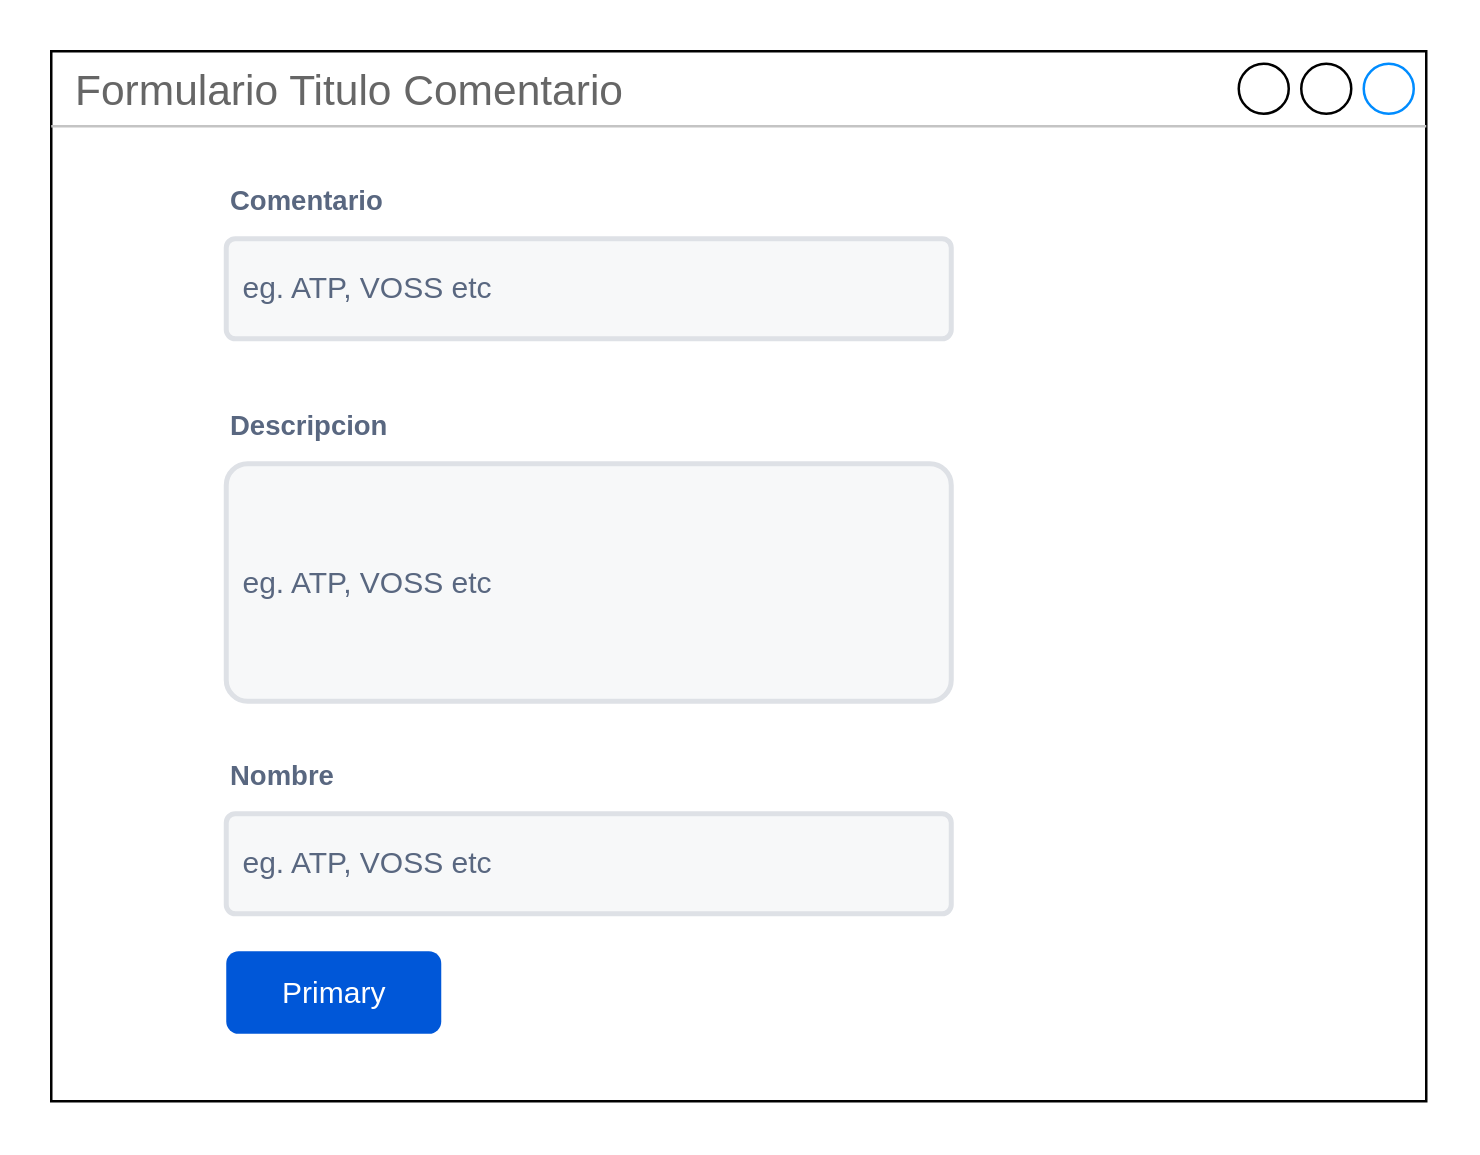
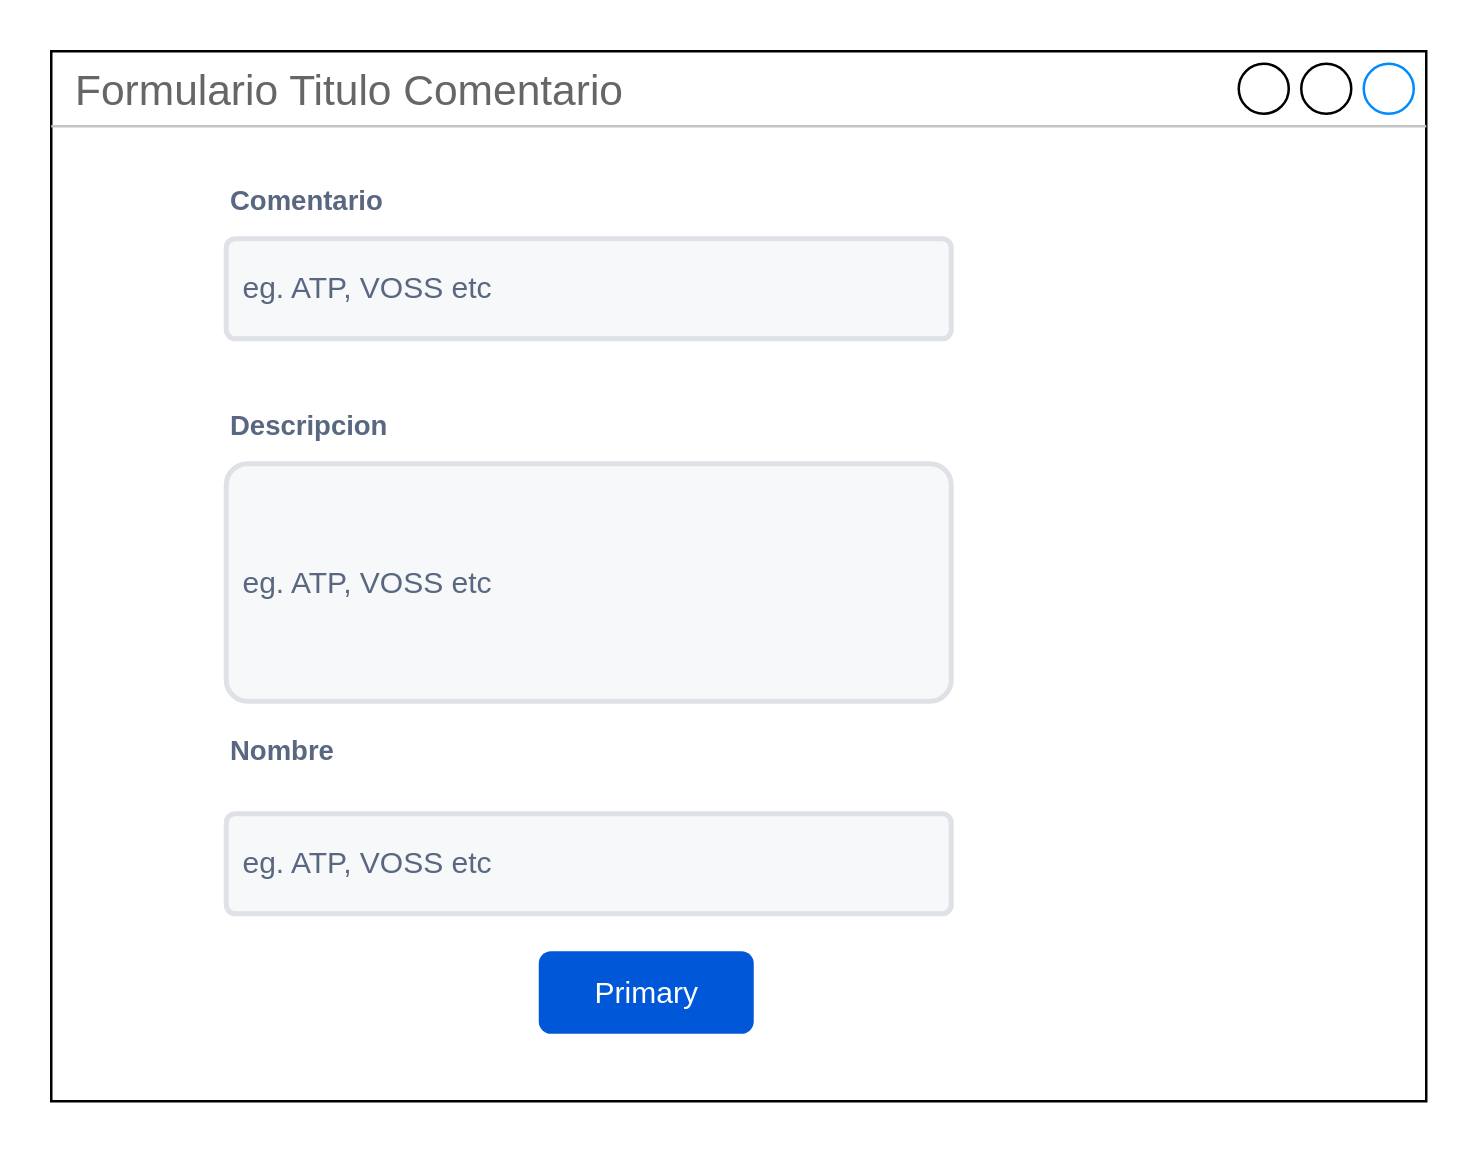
node "Nombre": moved (526, 776) -> (526, 751)
node "Primary": moved (334, 993) -> (646, 993)
